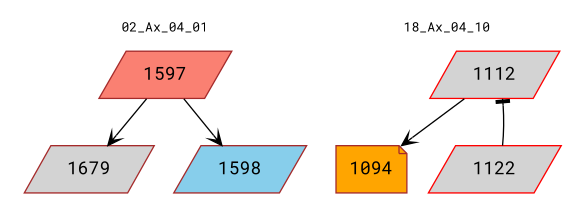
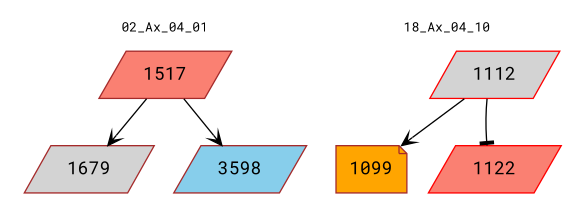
node "1597": label "1597" -> "1517"
edge "1122" -> "1112": reversed
node "1598": label "1598" -> "3598"
node "1094": label "1094" -> "1099"
node "1122": fillcolor lightgrey -> salmon
